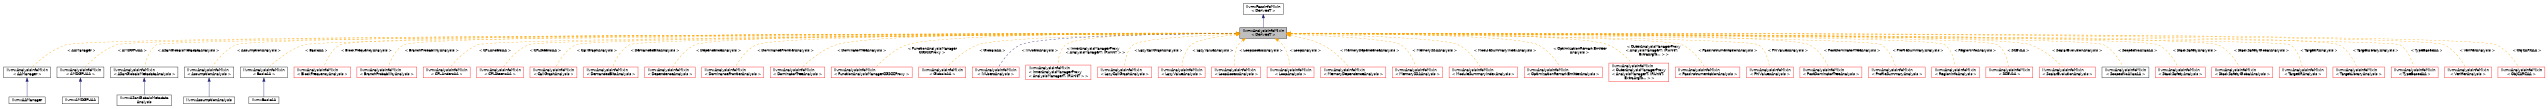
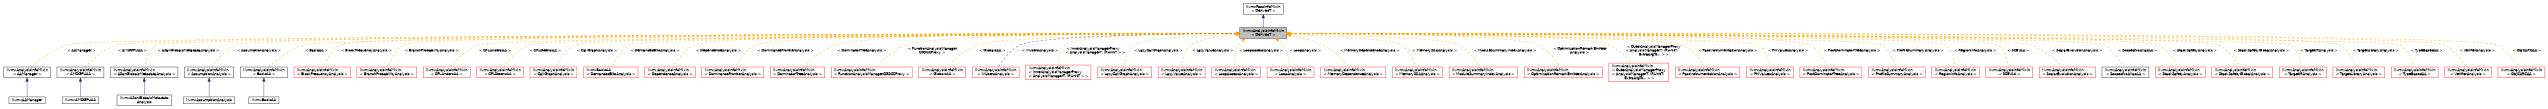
node "llvm::AnalysisInfoMixin < DemandedBitsAnalysis >": label "llvm::AnalysisInfoMixin < DemandedBitsAnalysis >" -> "llvm::BasicAA < DemandedBitsAnalysis >"
